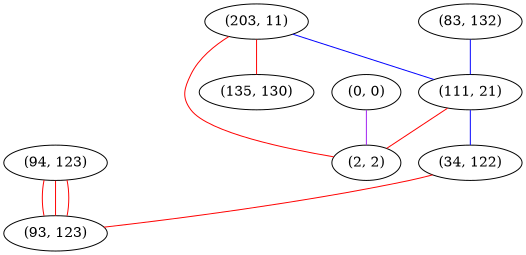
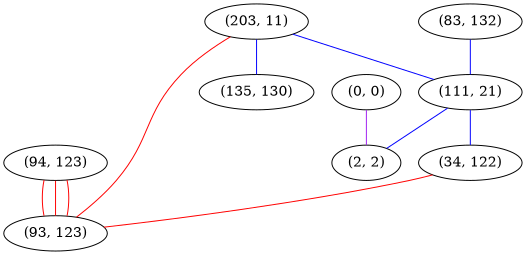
edge "(203, 11)" -- "(135, 130)": color red -> blue
edge "(203, 11)" -- "(2, 2)": now "(203, 11)" -- "(93, 123)"
edge "(111, 21)" -- "(2, 2)": color red -> blue
